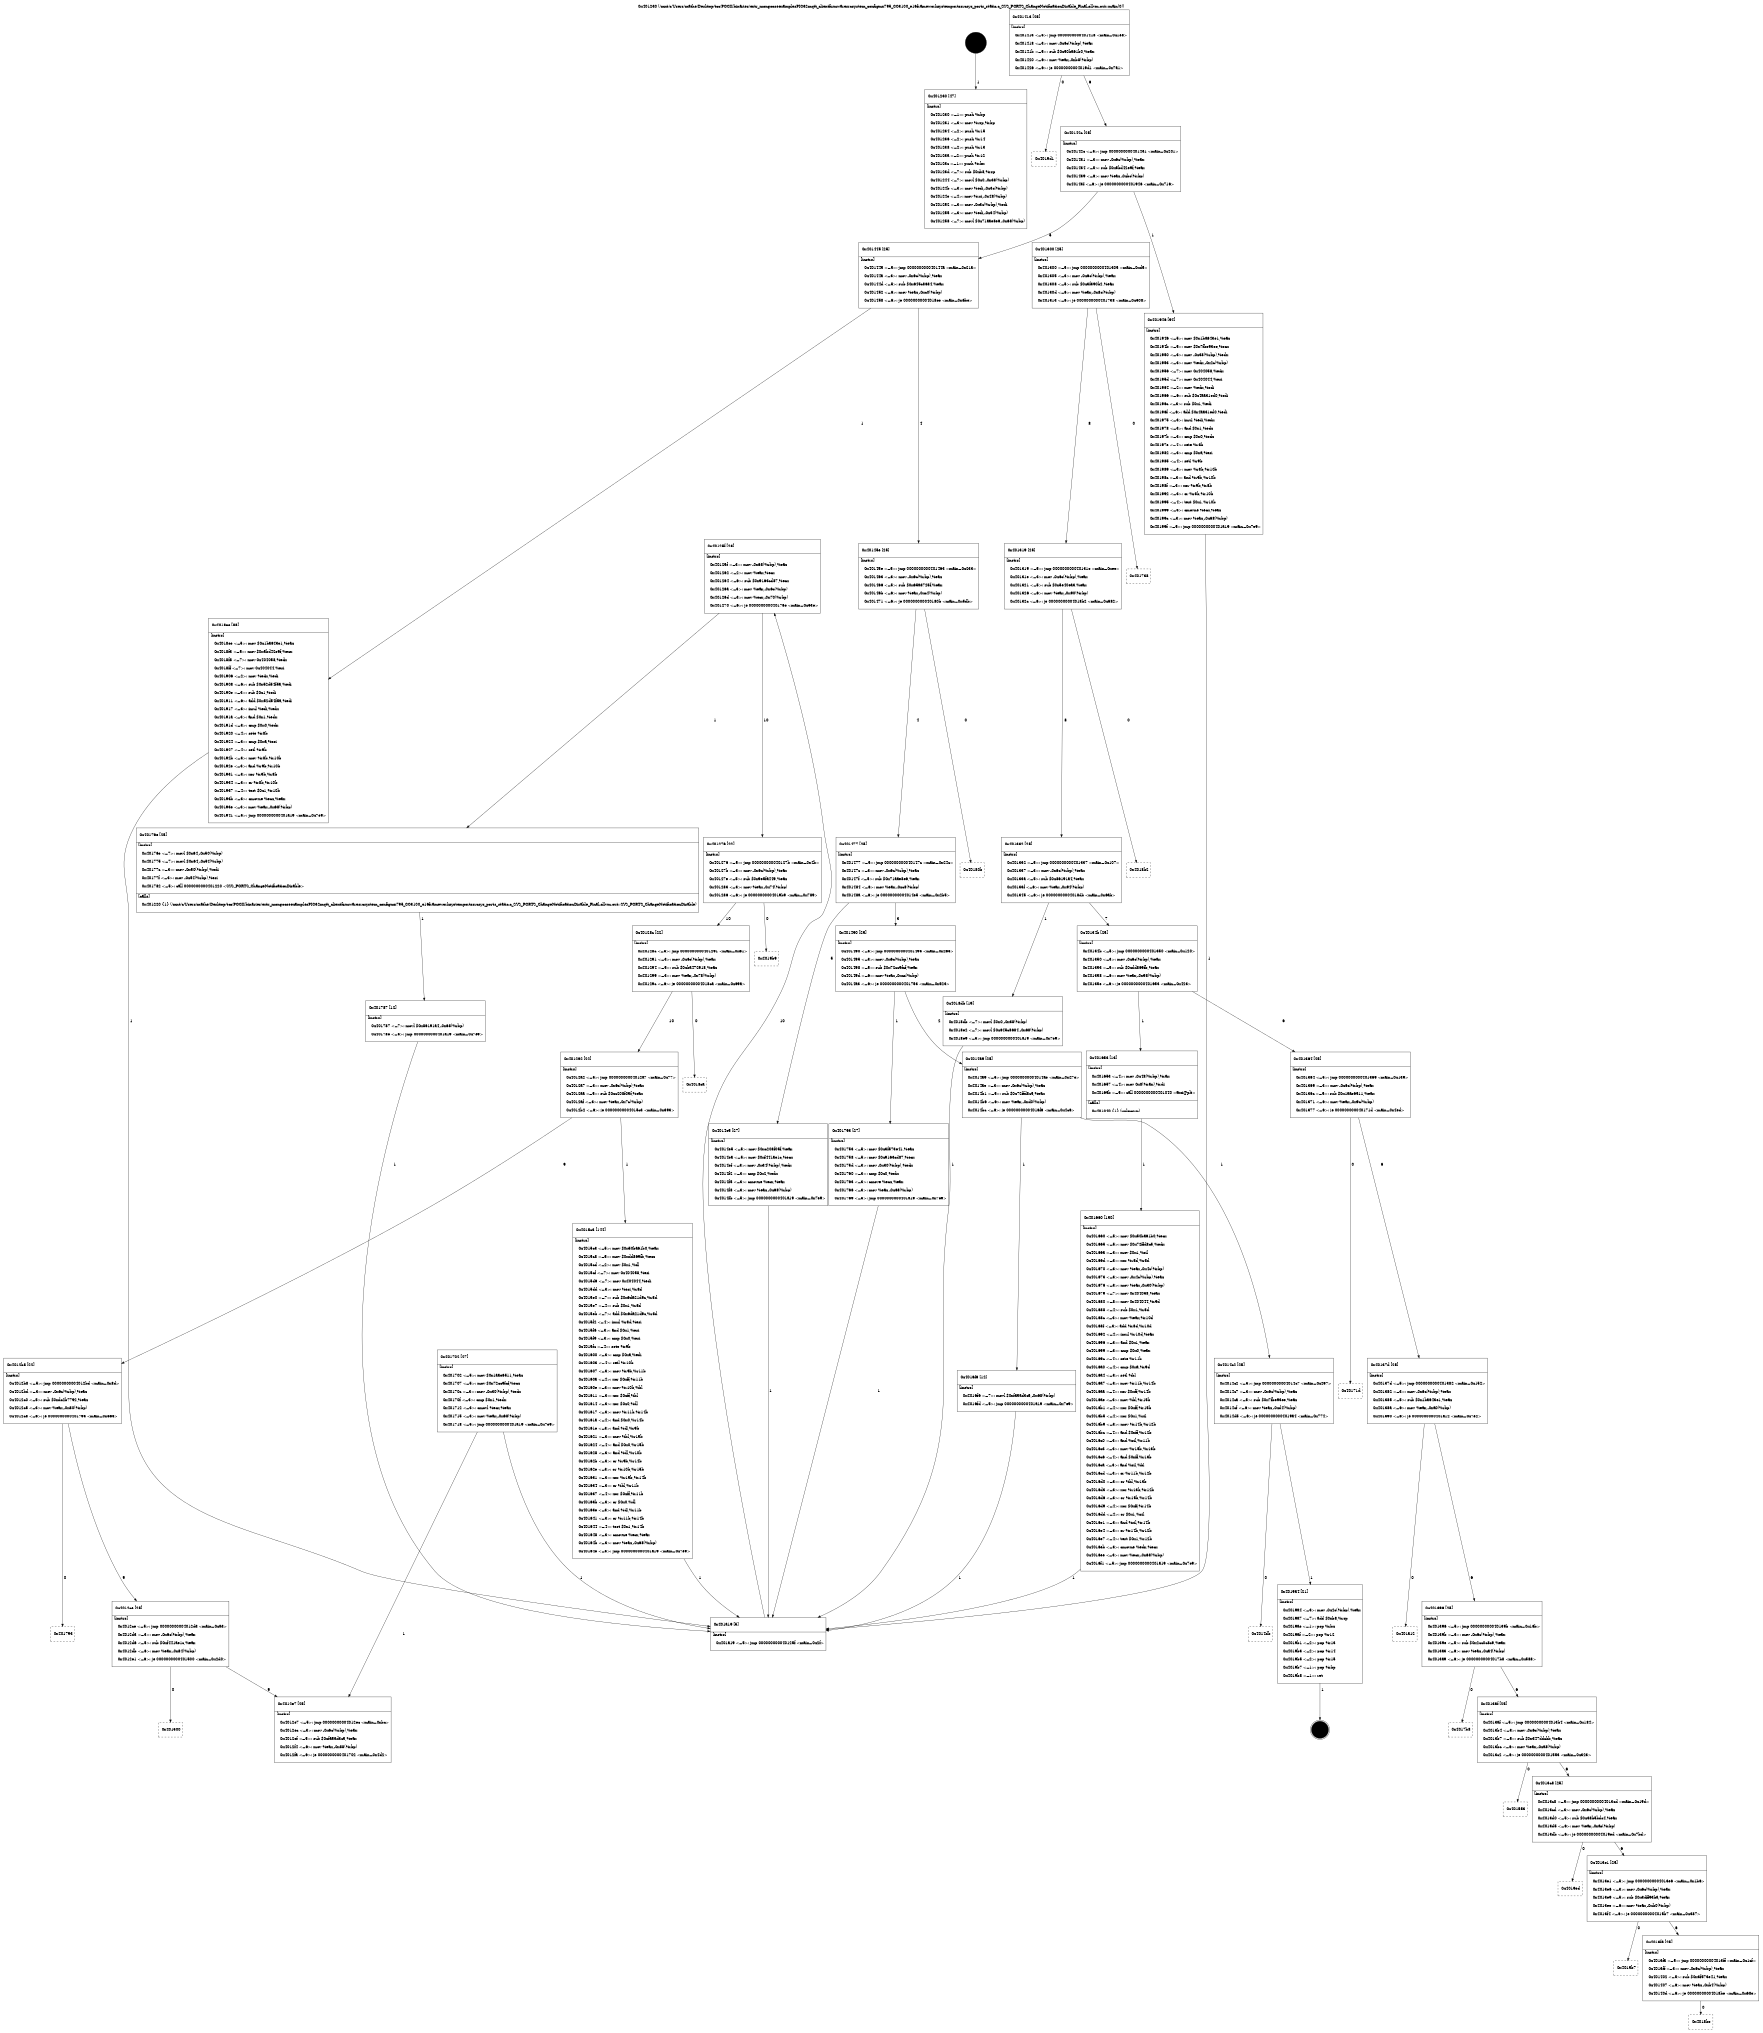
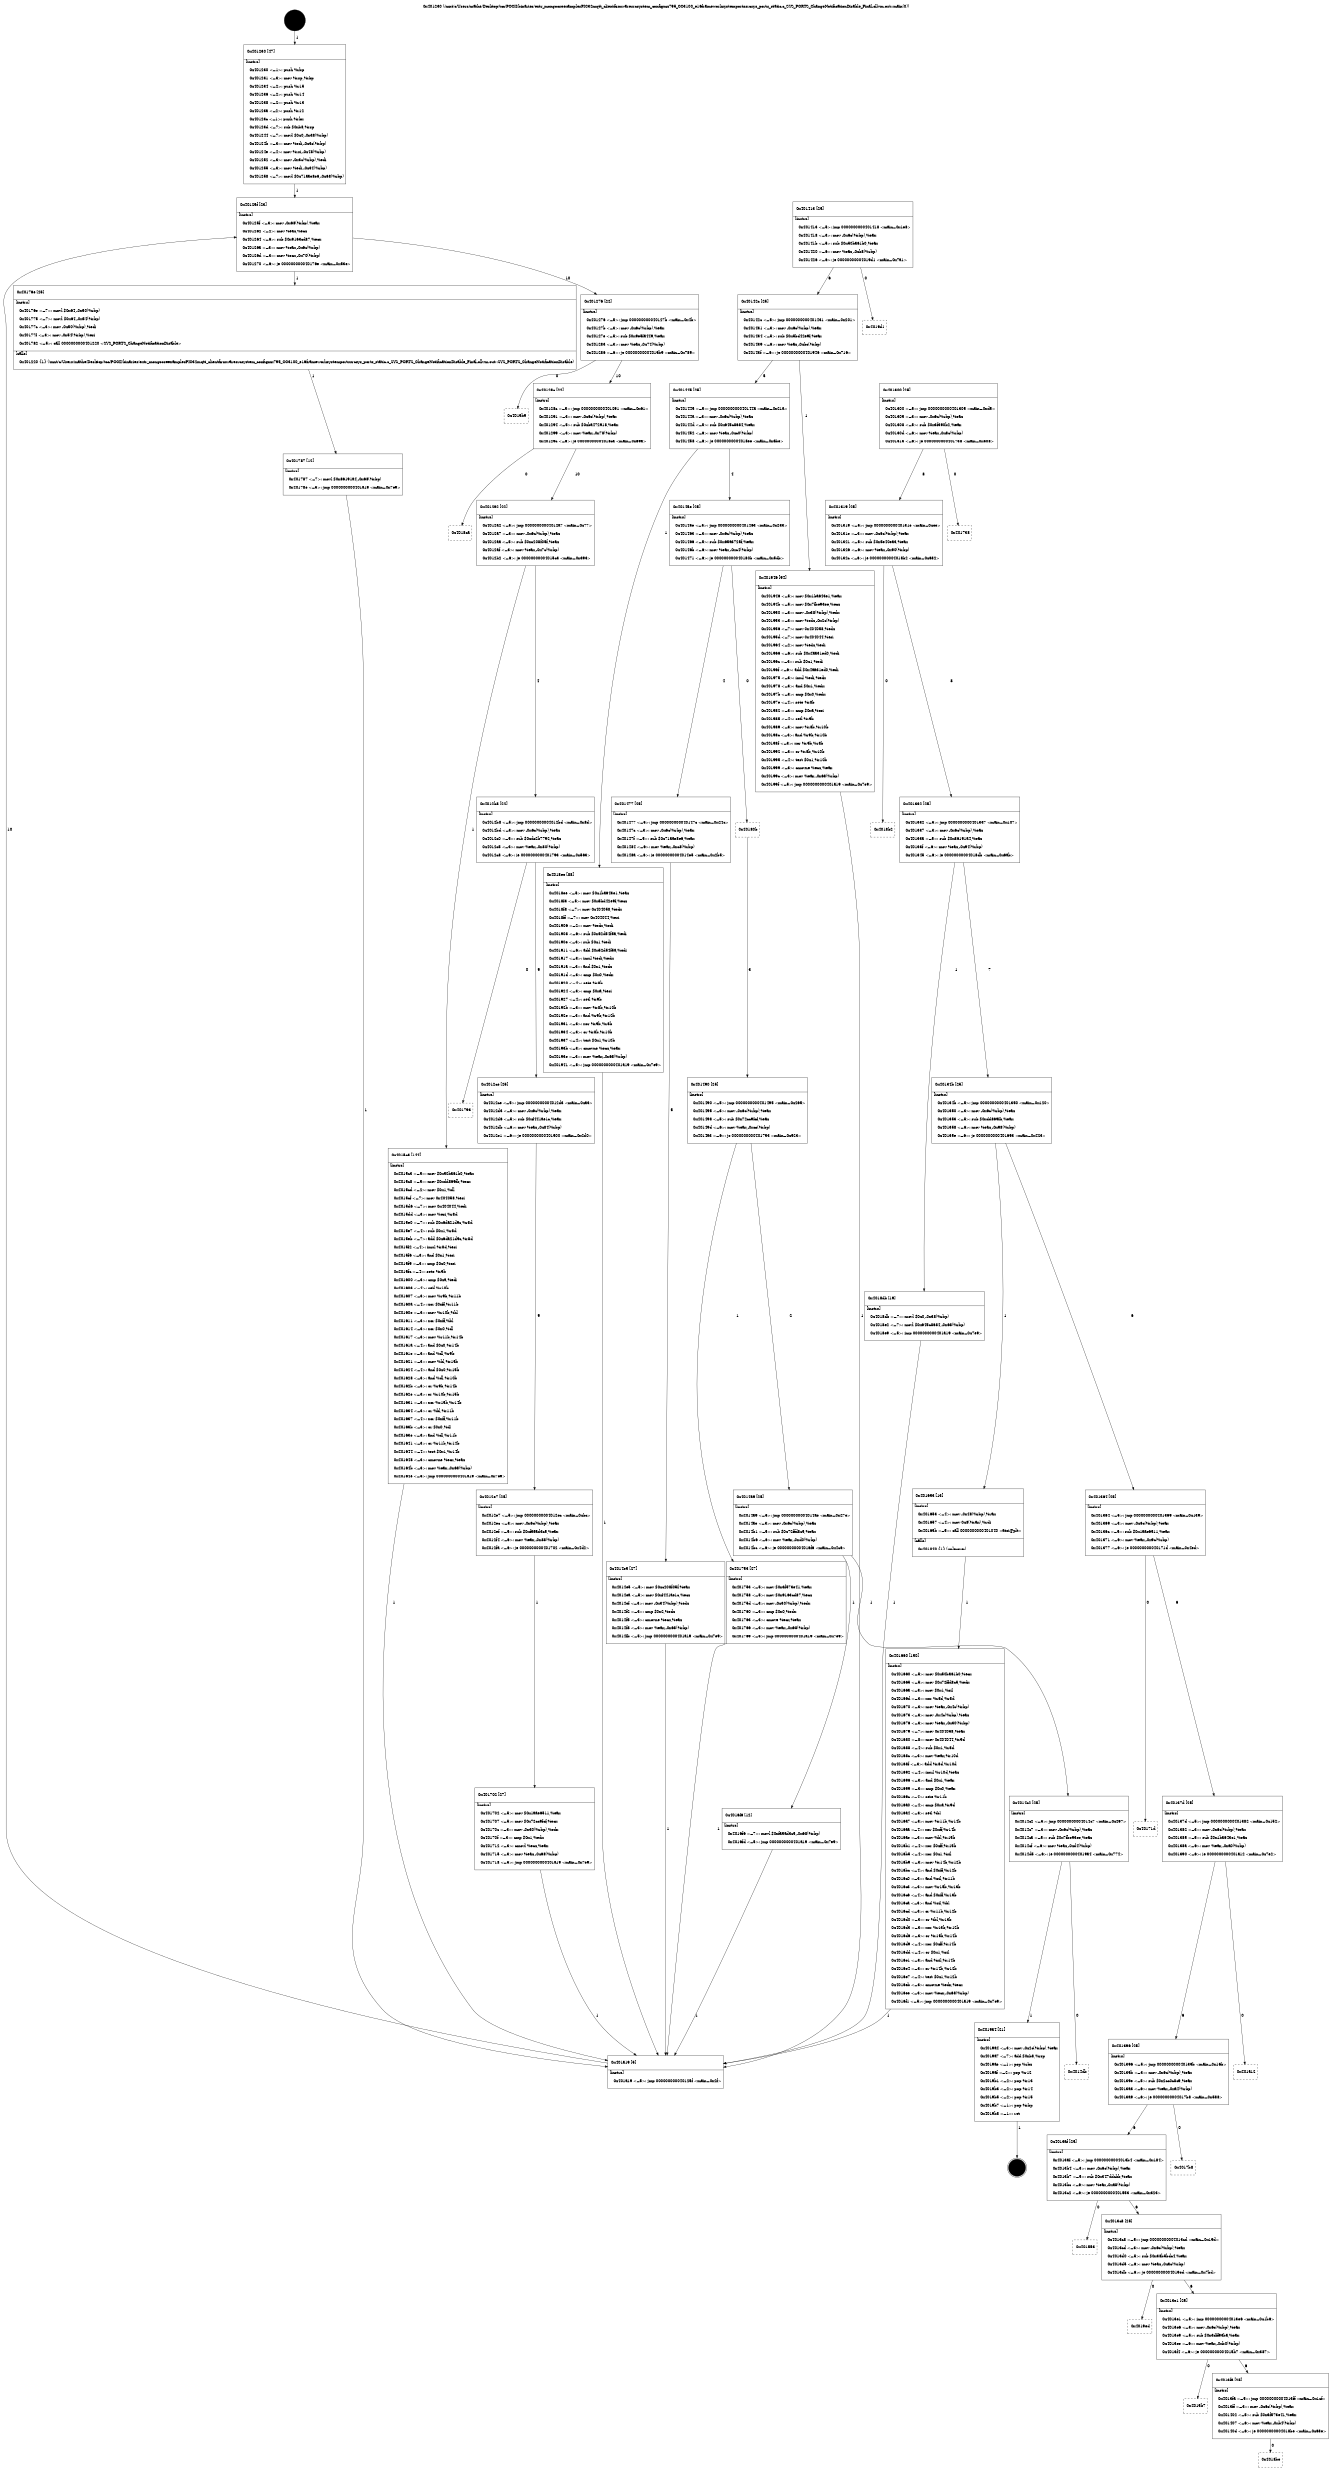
edge "0x401230 [47]" -> "0x40125f [23]": added, label "1"
edge "0x401477 [25]" -> "0x401490 [25]": now "0x40180b" -> "0x401490 [25]"
edge "0x4012a2 [22]" -> "0x4012b8 [22]": label " 9" -> " 4"
edge "0x401702 [27]" -> "0x4012e7 [25]": reversed
node "0x401500": removed
